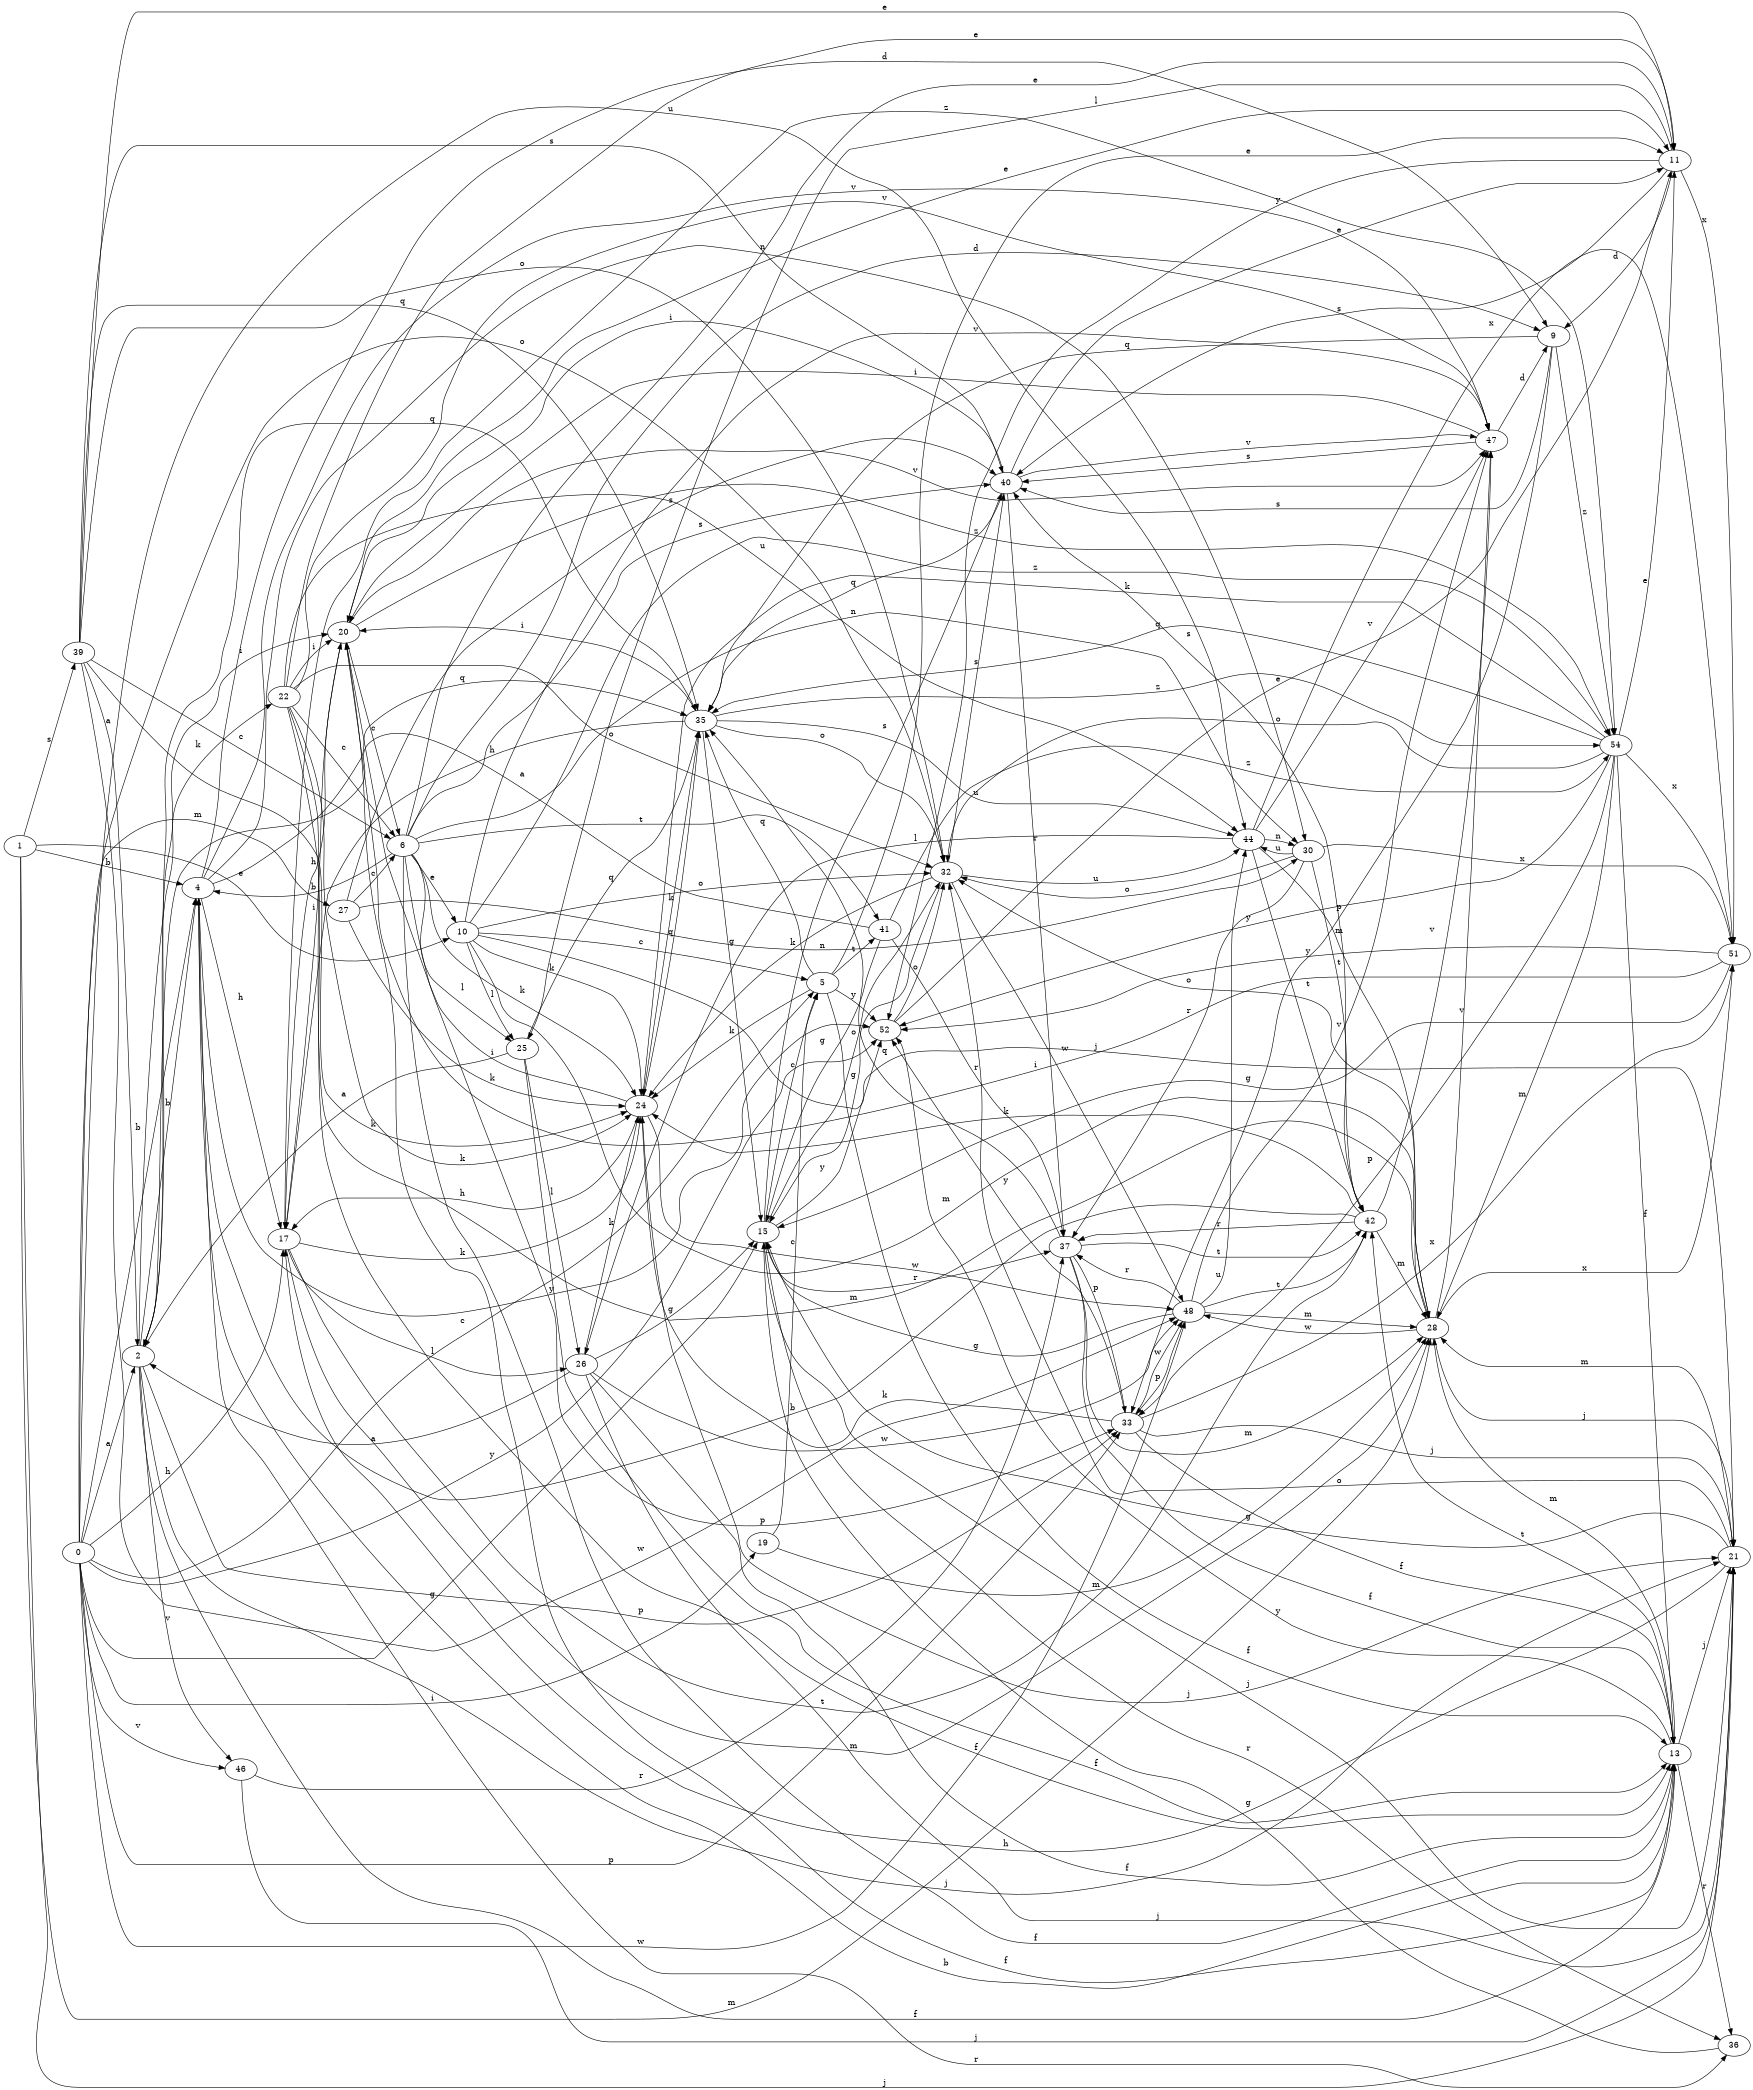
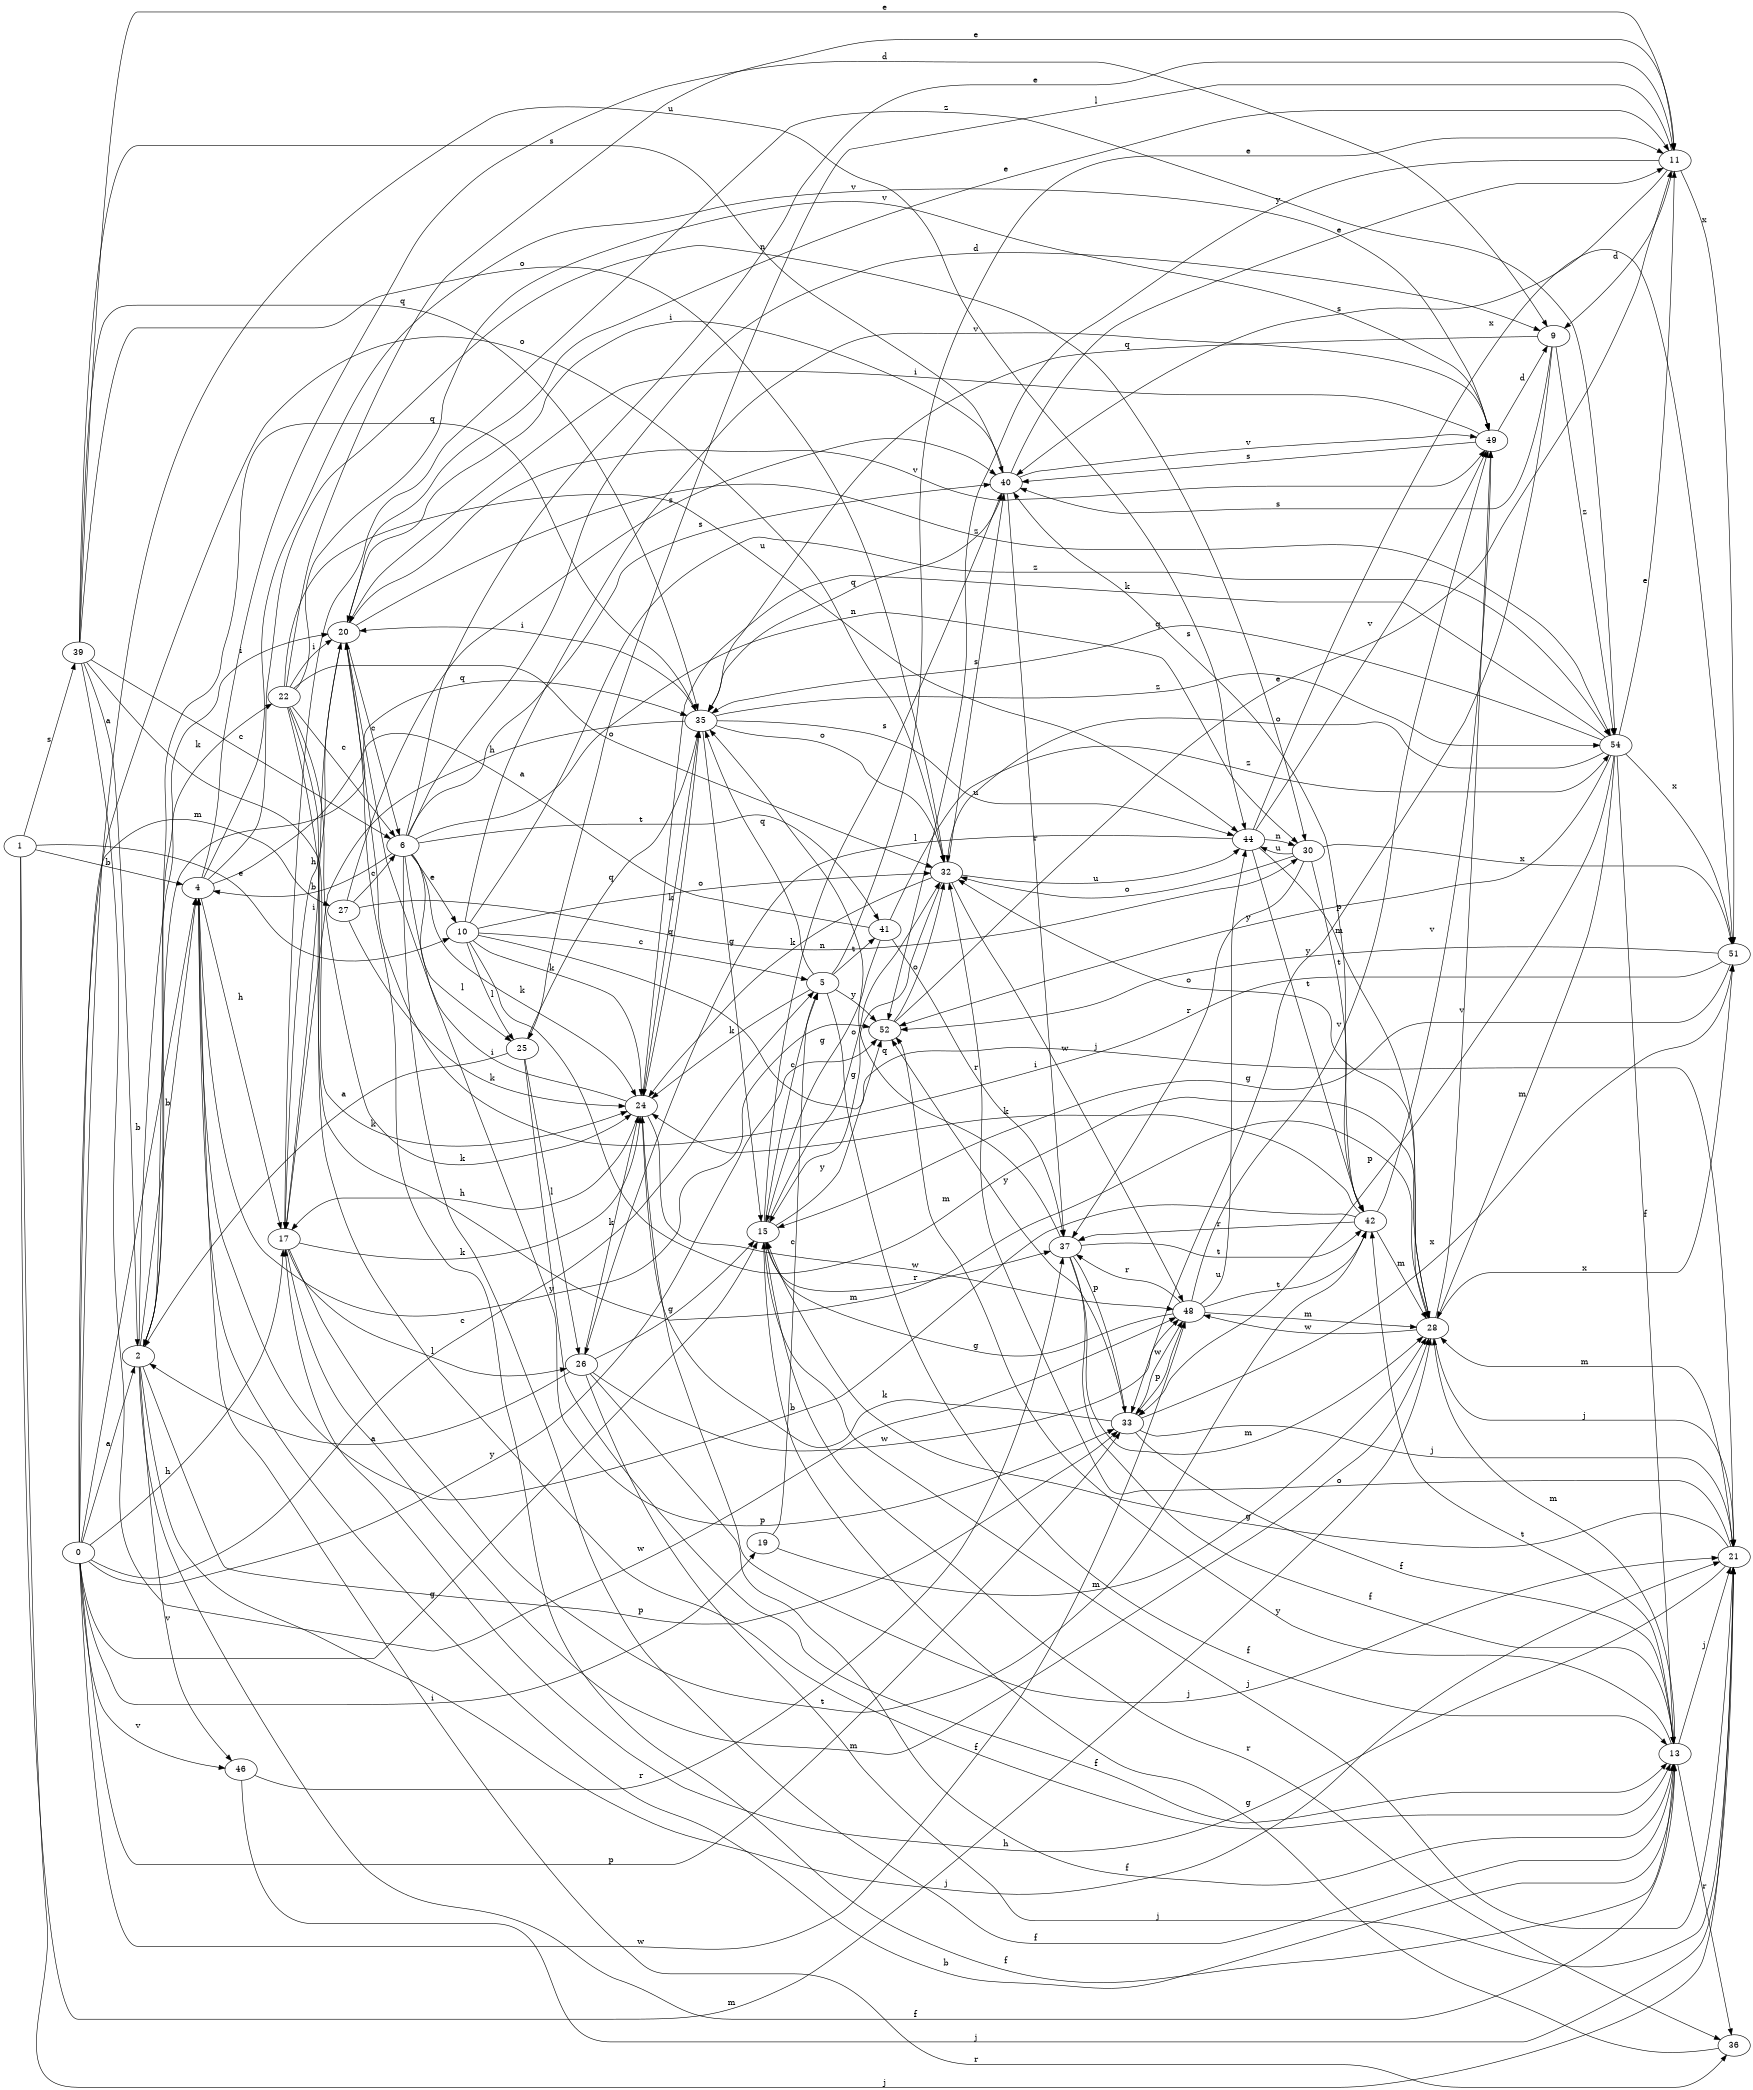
node "47": label "47" -> "49"
